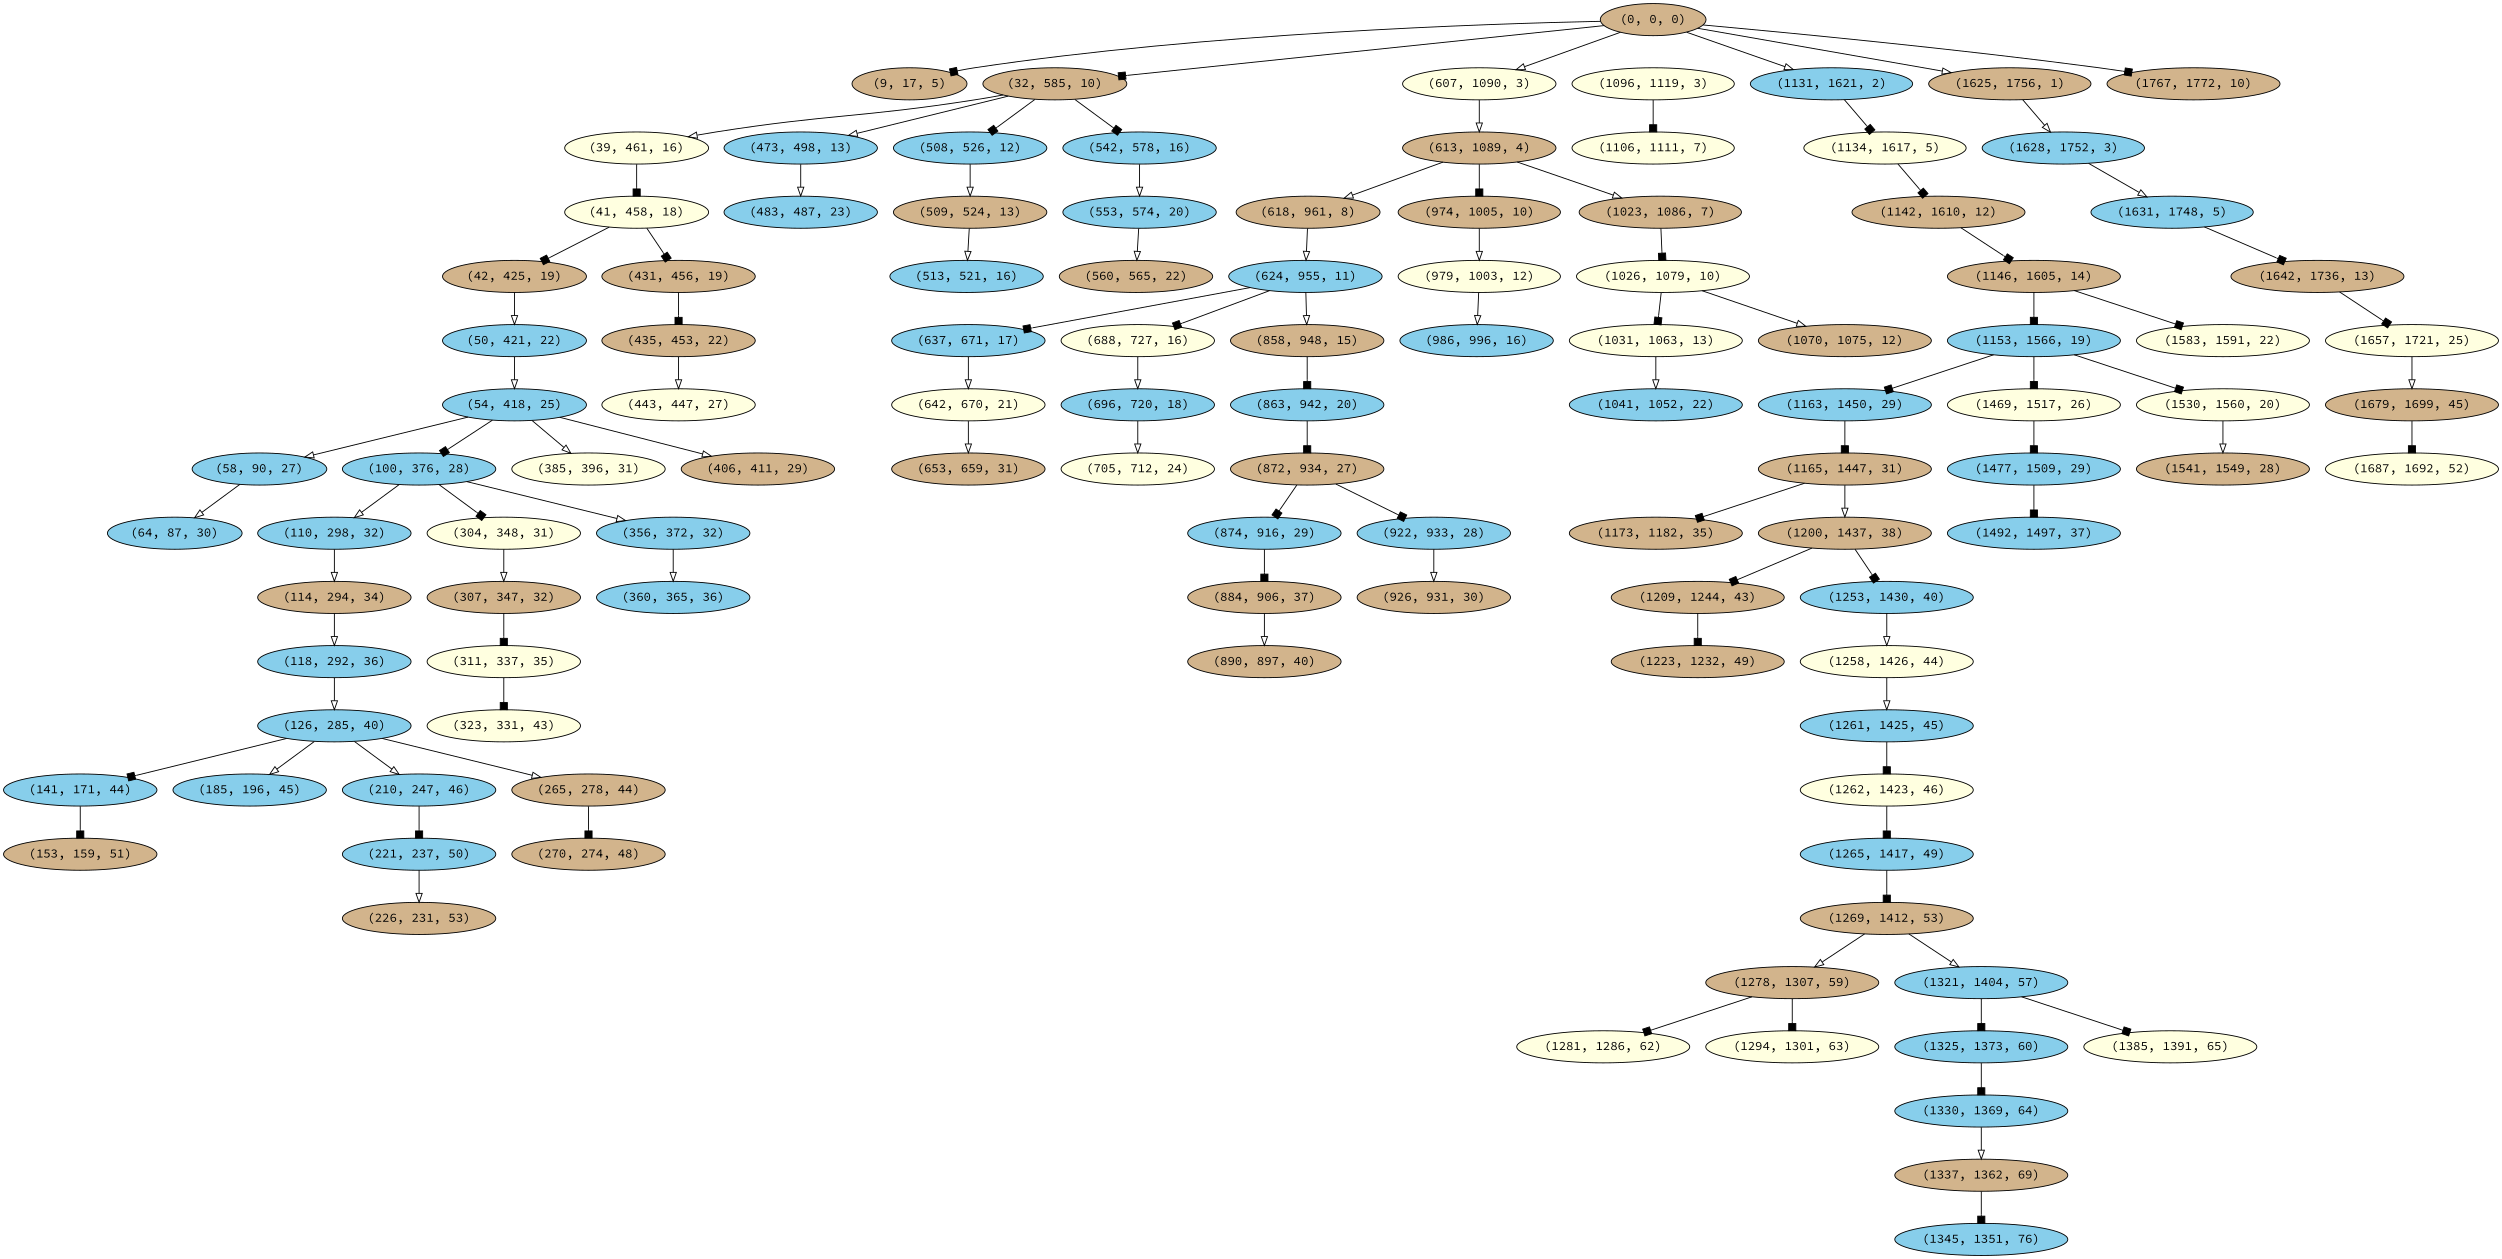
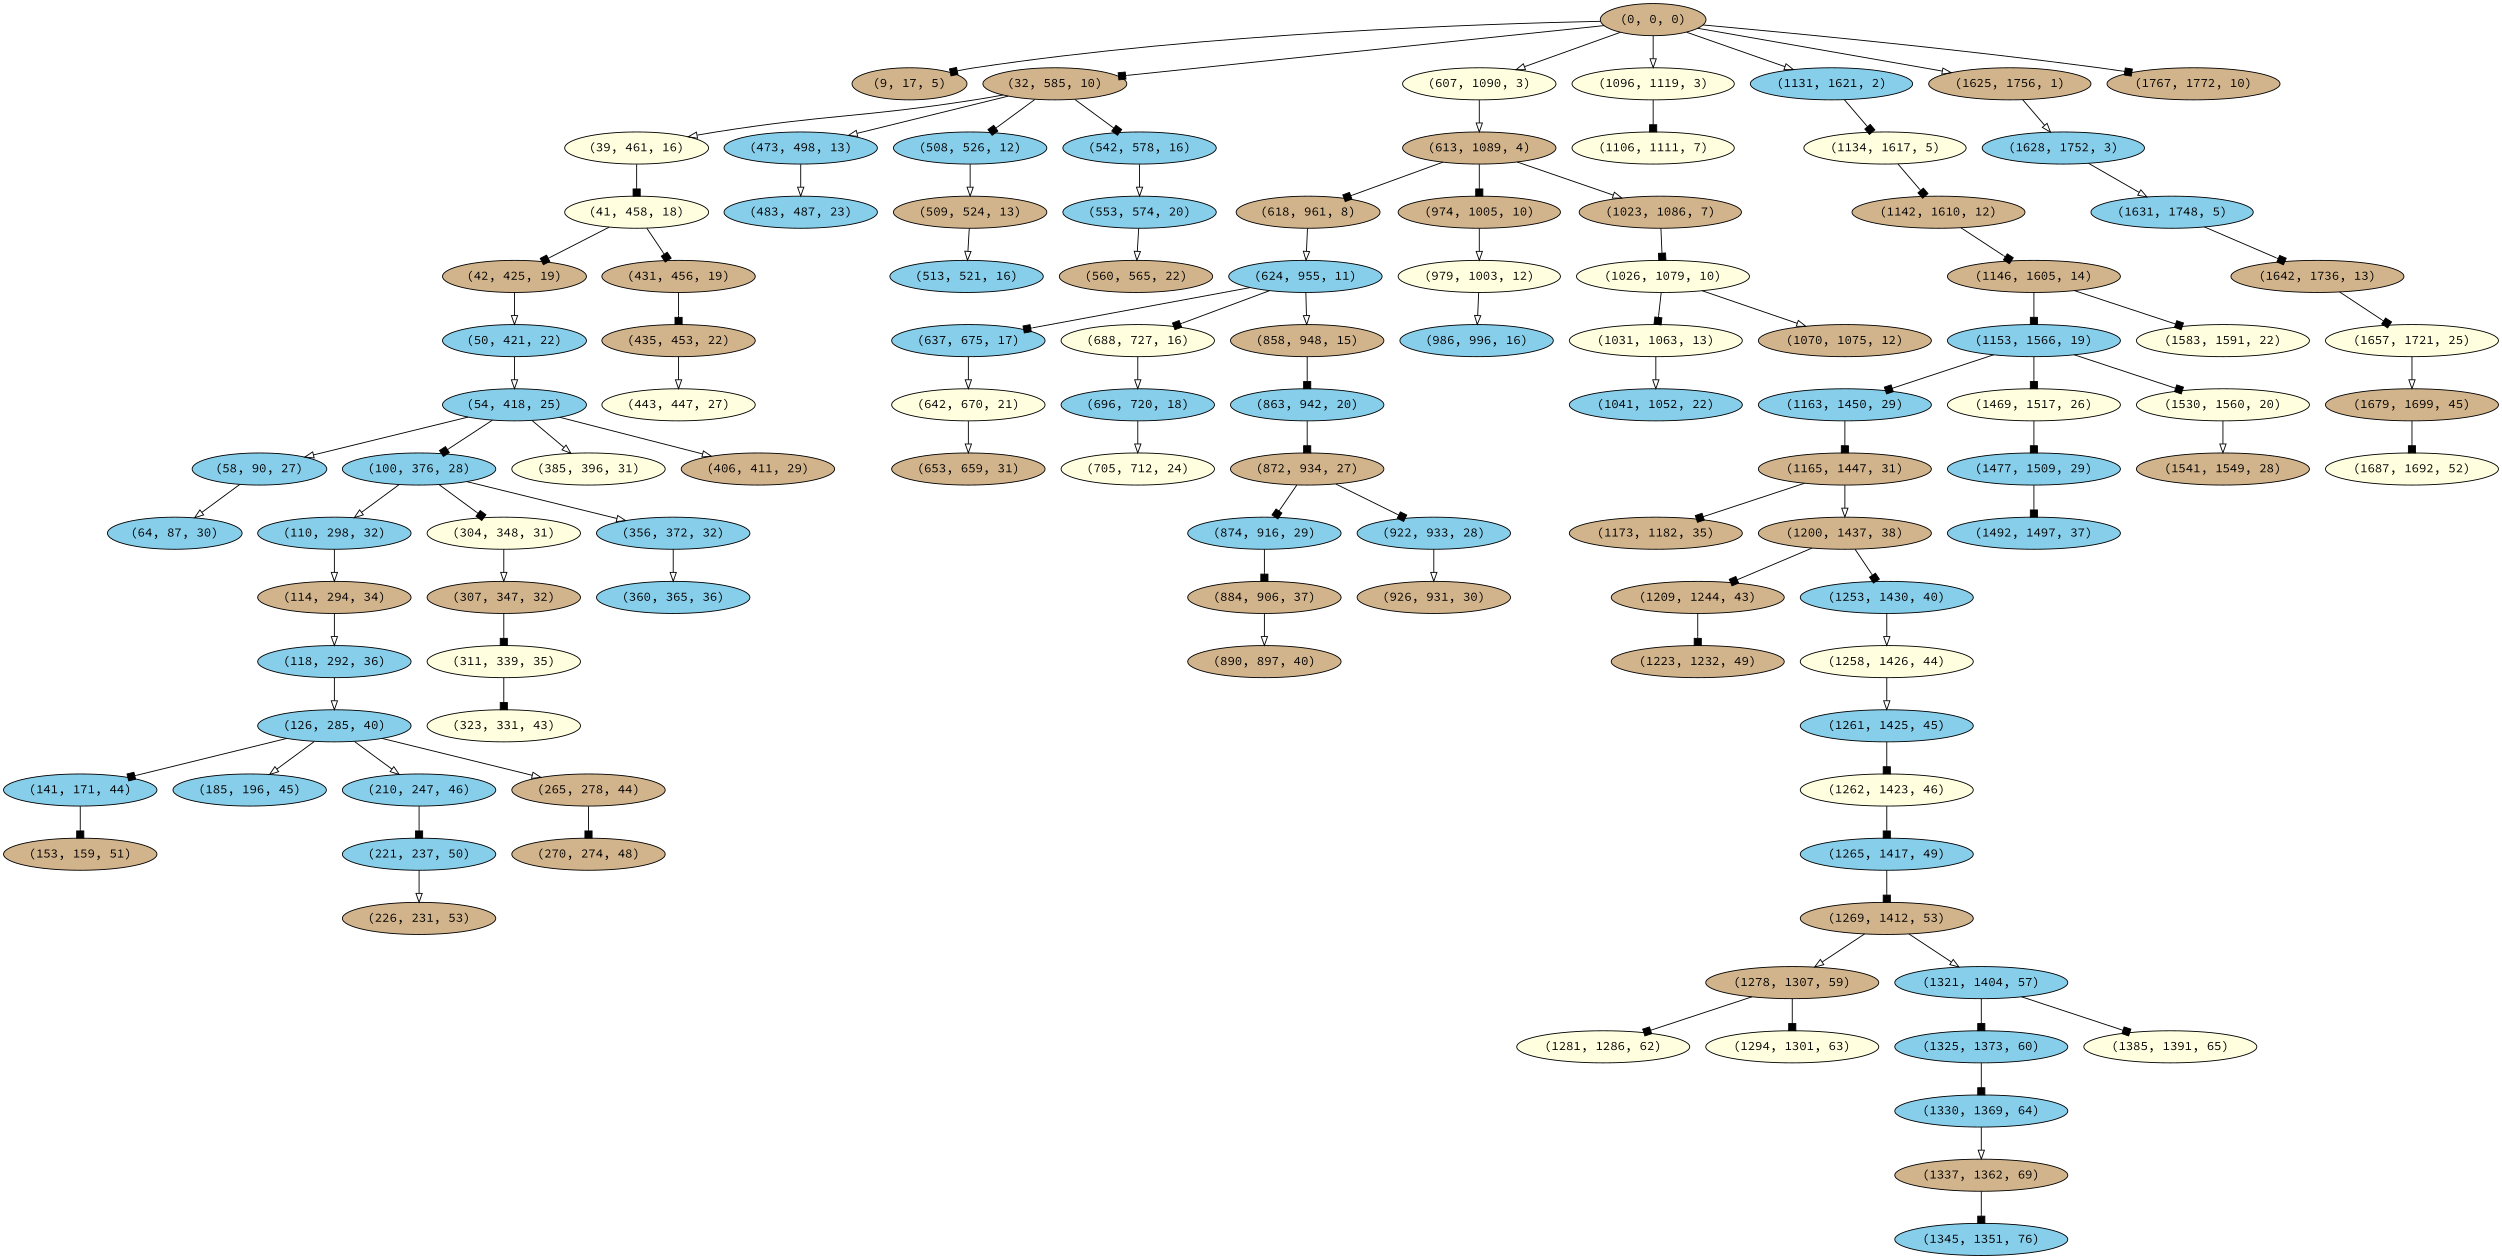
edge "(0, 0, 0)" -> "(1096, 1119, 3)": added
edge "(613, 1089, 4)" -> "(618, 961, 8)": arrowhead onormal -> box
node "(637, 671, 17)": label "(637, 671, 17)" -> "(637, 675, 17)"
node "(311, 337, 35)": label "(311, 337, 35)" -> "(311, 339, 35)"
